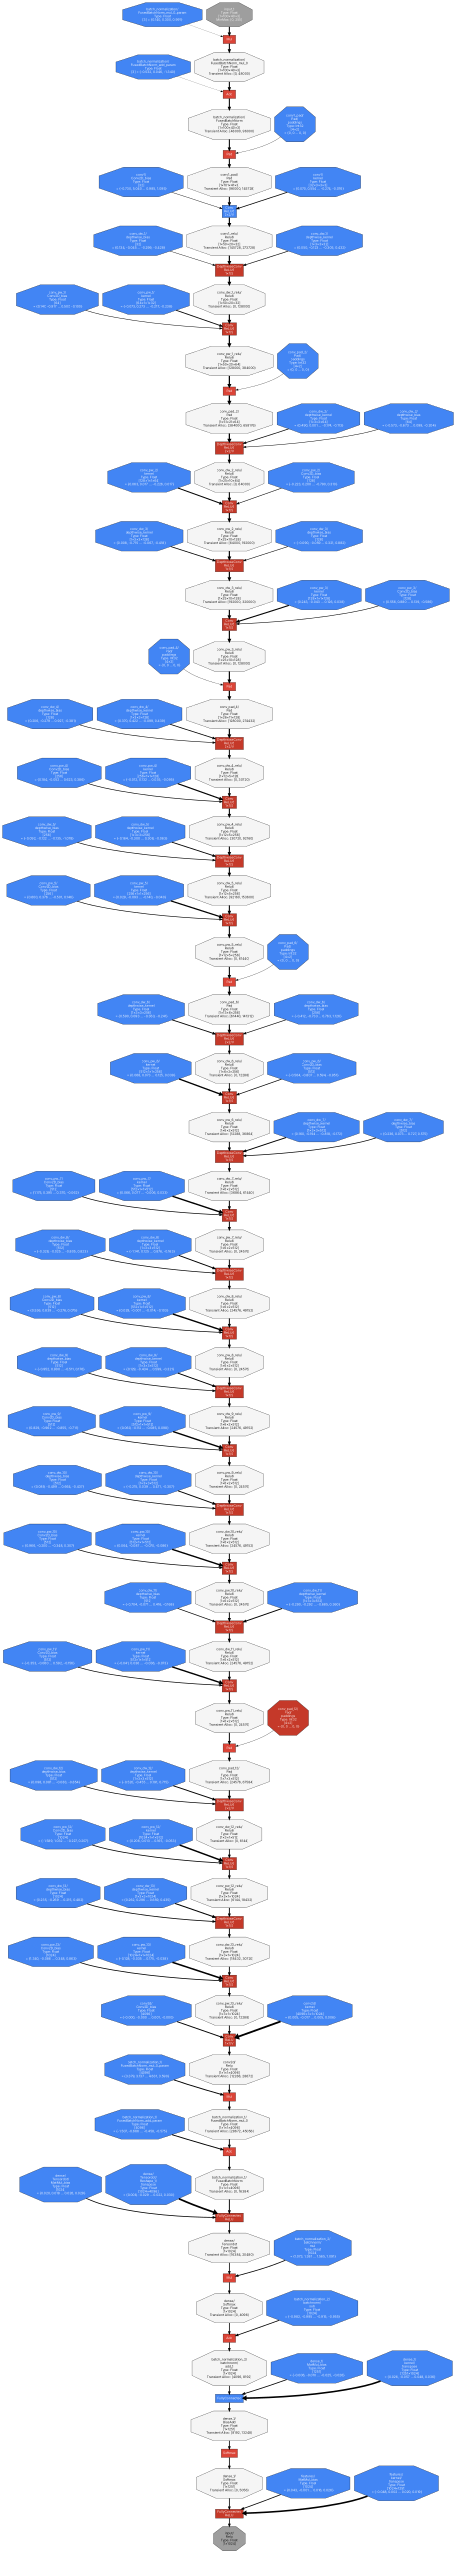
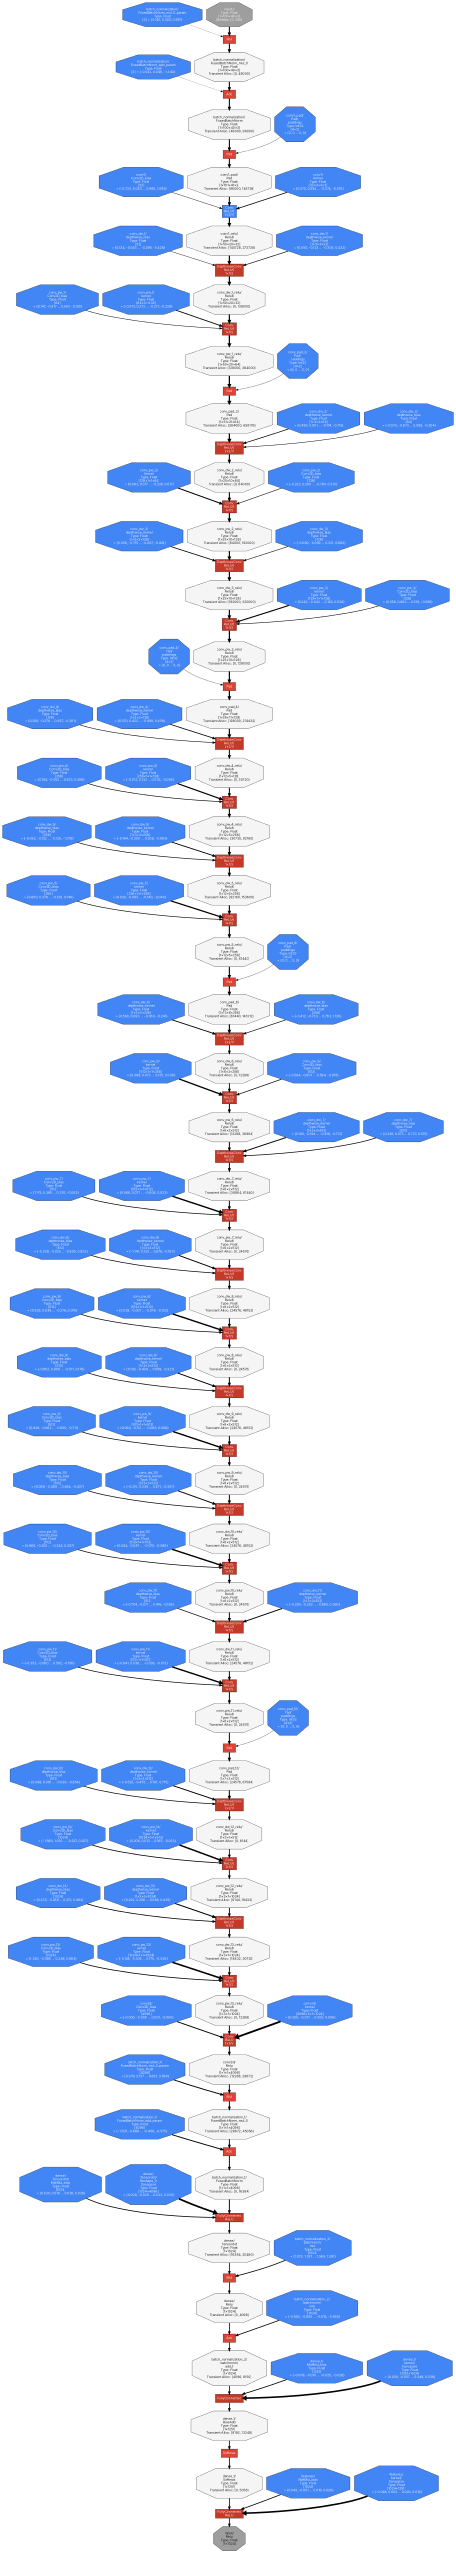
node "conv_pad_12/ Pad/ paddings Type: Int32 [4×2] = {0, 0 … 0, 0}": fillcolor #c53929 -> #4285f4
node "dense/ Softmax Type: Float [1×1024] Transient Alloc: [0, 4096)": label "dense/ Softmax Type: Float [1×1024] Transient Alloc: [0, 4096)" -> "dense/ Relu Type: Float [1×1024] Transient Alloc: [0, 4096)"
node "FullyConnected": fillcolor #4285f4 -> #c53929
